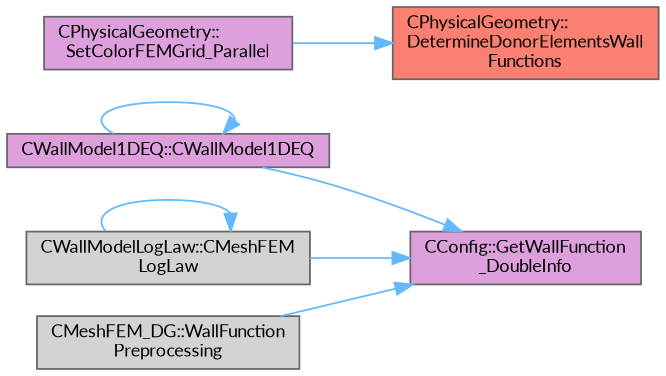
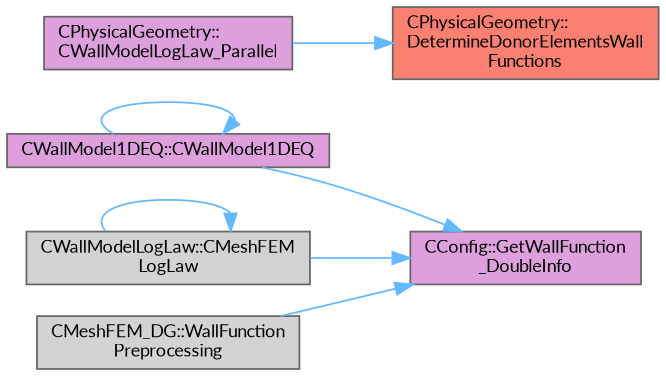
node "CPhysicalGeometry:: SetColorFEMGrid_Parallel": label "CPhysicalGeometry:: SetColorFEMGrid_Parallel" -> "CPhysicalGeometry:: CWallModelLogLaw_Parallel"
